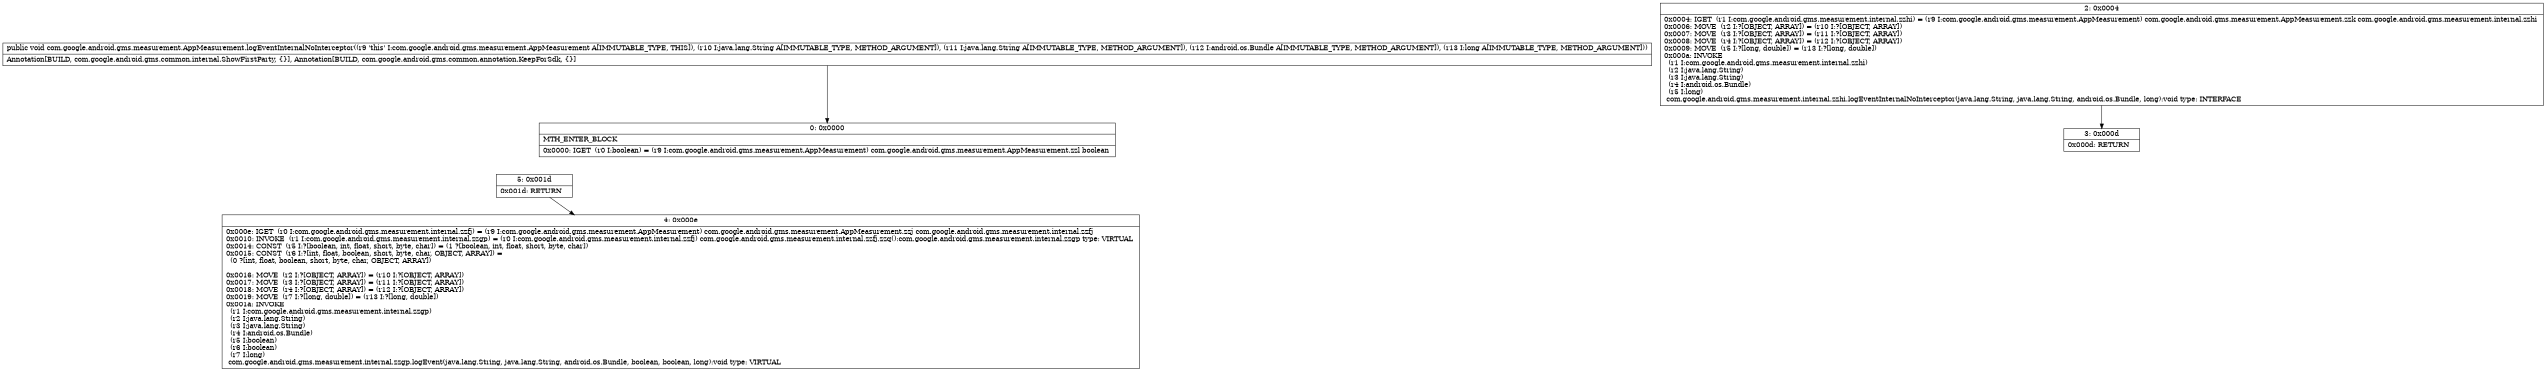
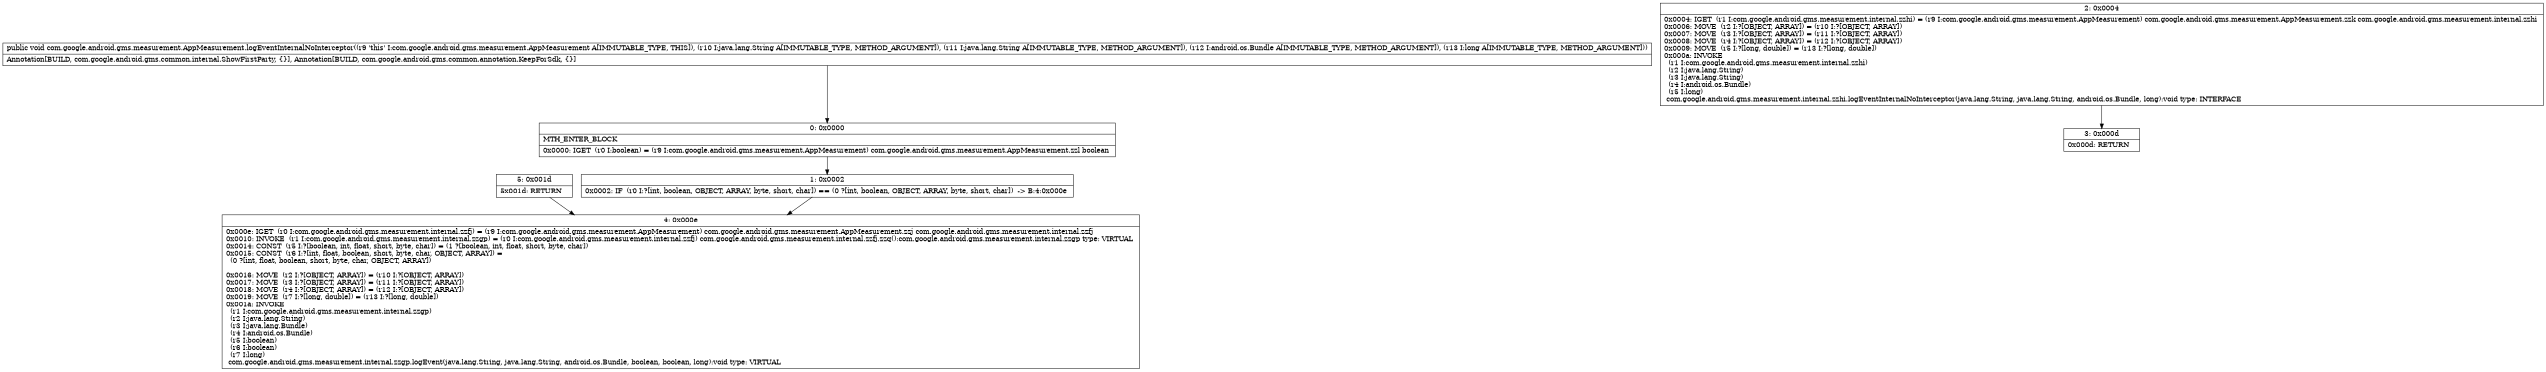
node "1: 0x0002": added
node "5: 0x001d": text "0x001d: RETURN" -> "5x001d: RETURN"
node "4: 0x000e": text "(r3 I:java.lang.String)" -> "(r3 I:java.lang.Bundle)"
